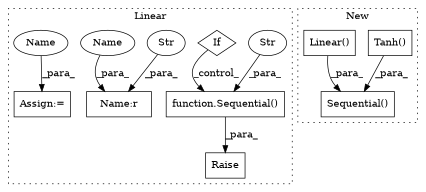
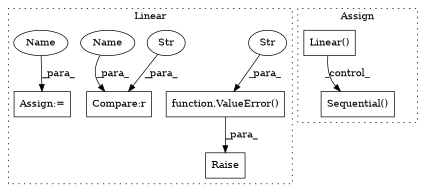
cluster "New": label "New" -> "Assign"
node "If": removed
node "Tanh()": removed
edge "Linear()" -> "Sequential()": label "_para_" -> "_control_"
node "Name:r": label "Name:r" -> "Compare:r"
node "function.Sequential()": label "function.Sequential()" -> "function.ValueError()"
